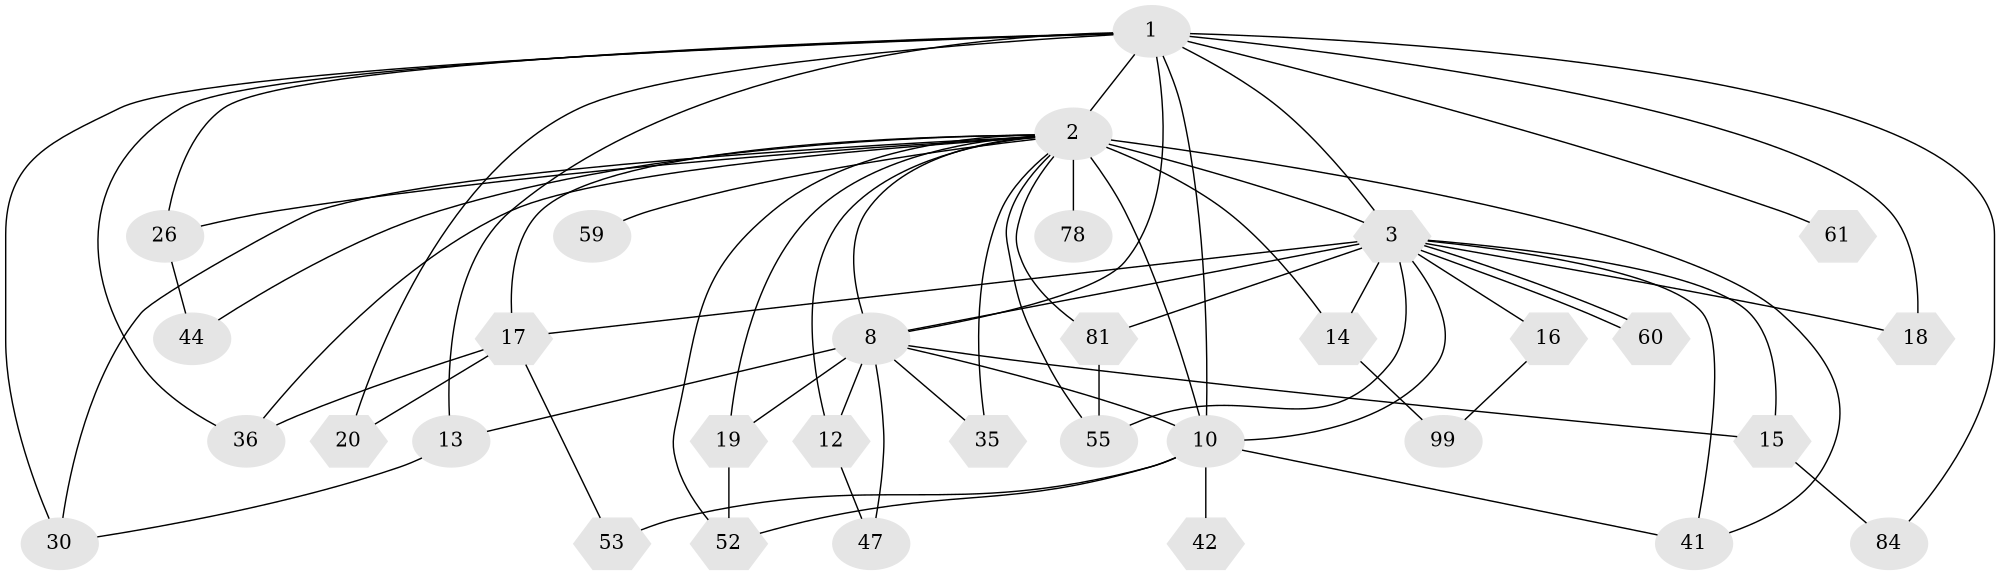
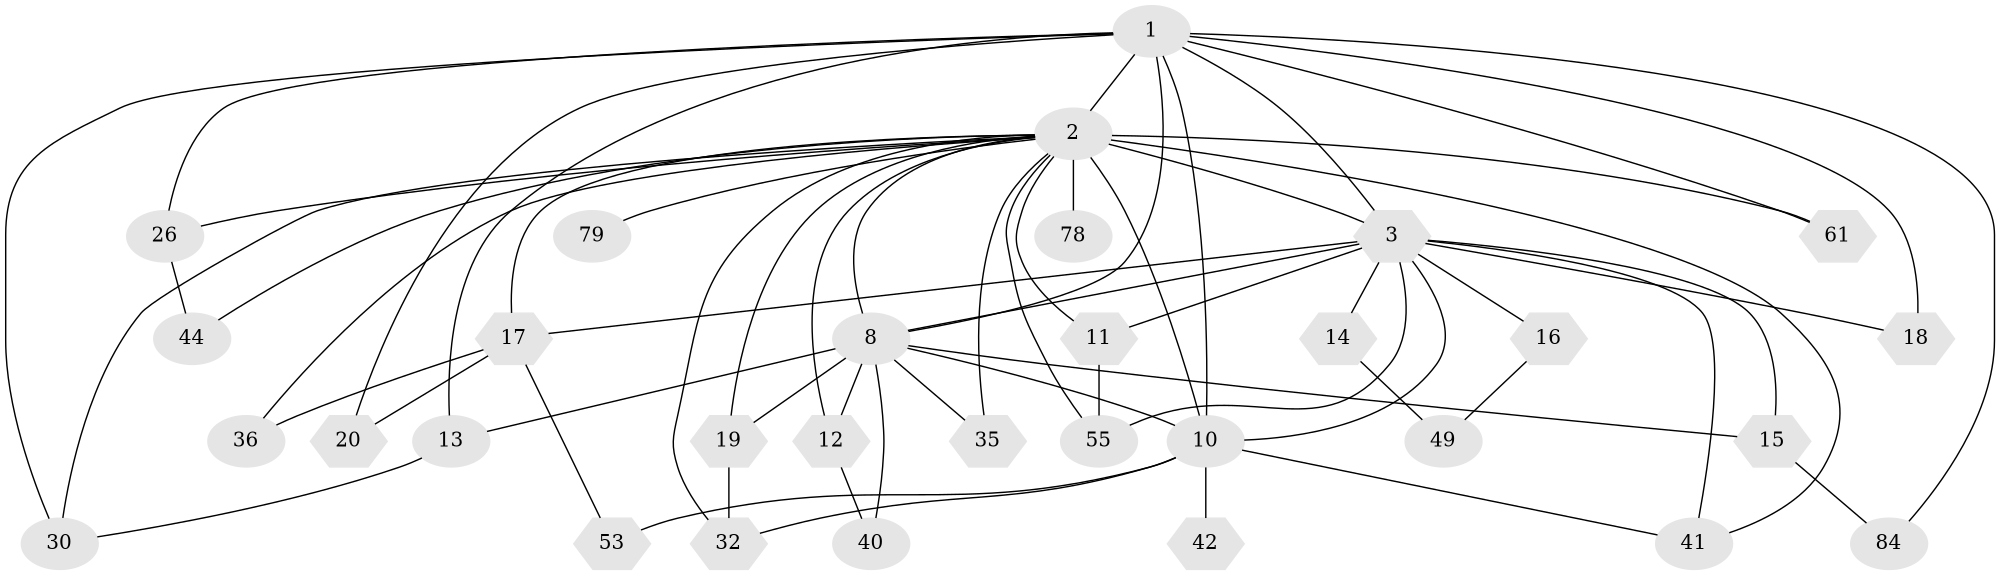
edge "1" -- "36": removed
edge "2" -- "14": now "2" -- "61"
node "59": label "59" -> "79"
node "81": label "81" -> "11"
node "60": removed
node "99": label "99" -> "49"
node "52": label "52" -> "32"
node "47": label "47" -> "40"
